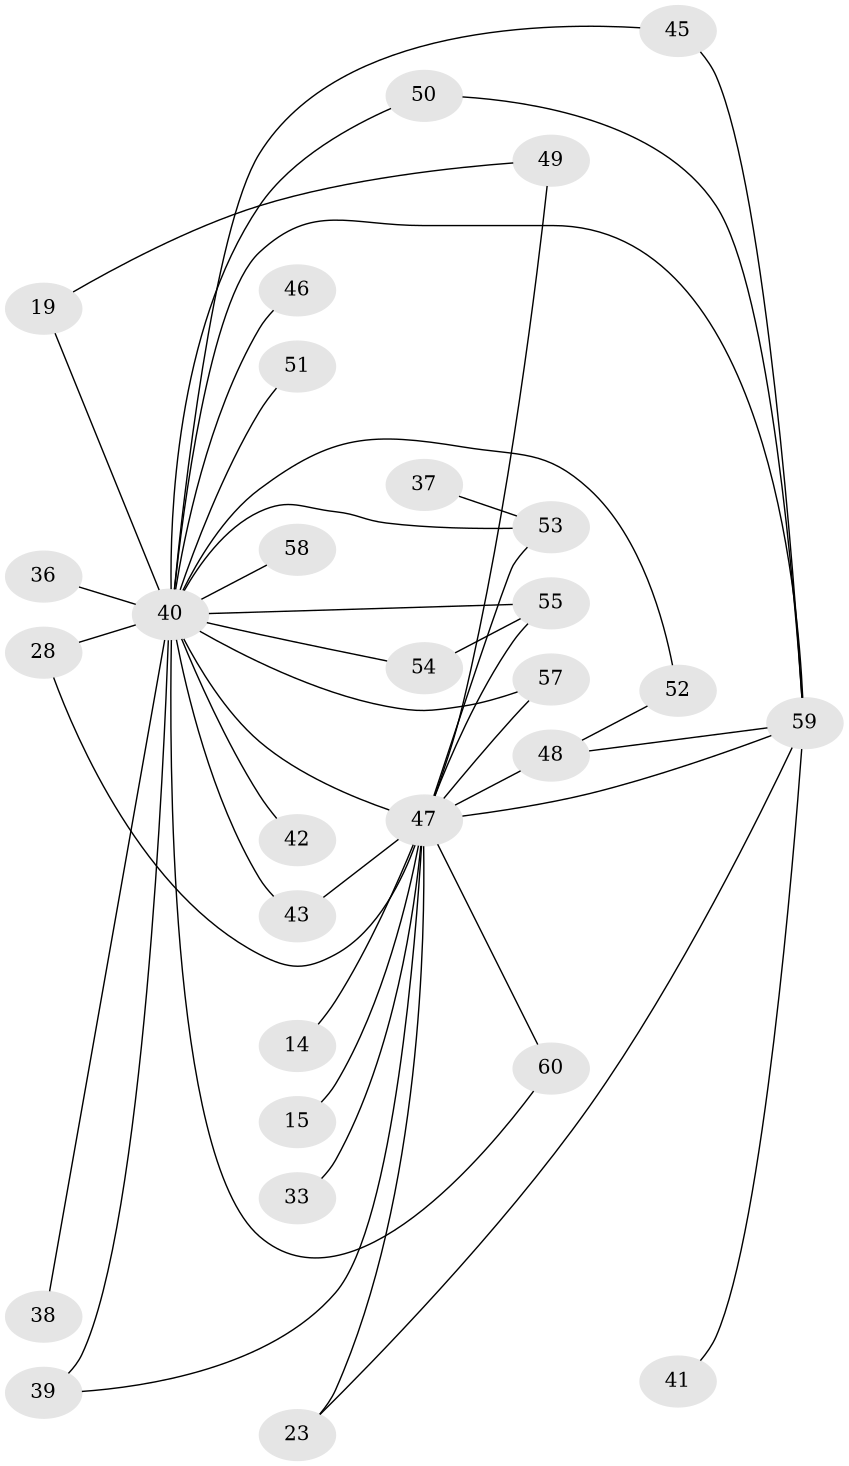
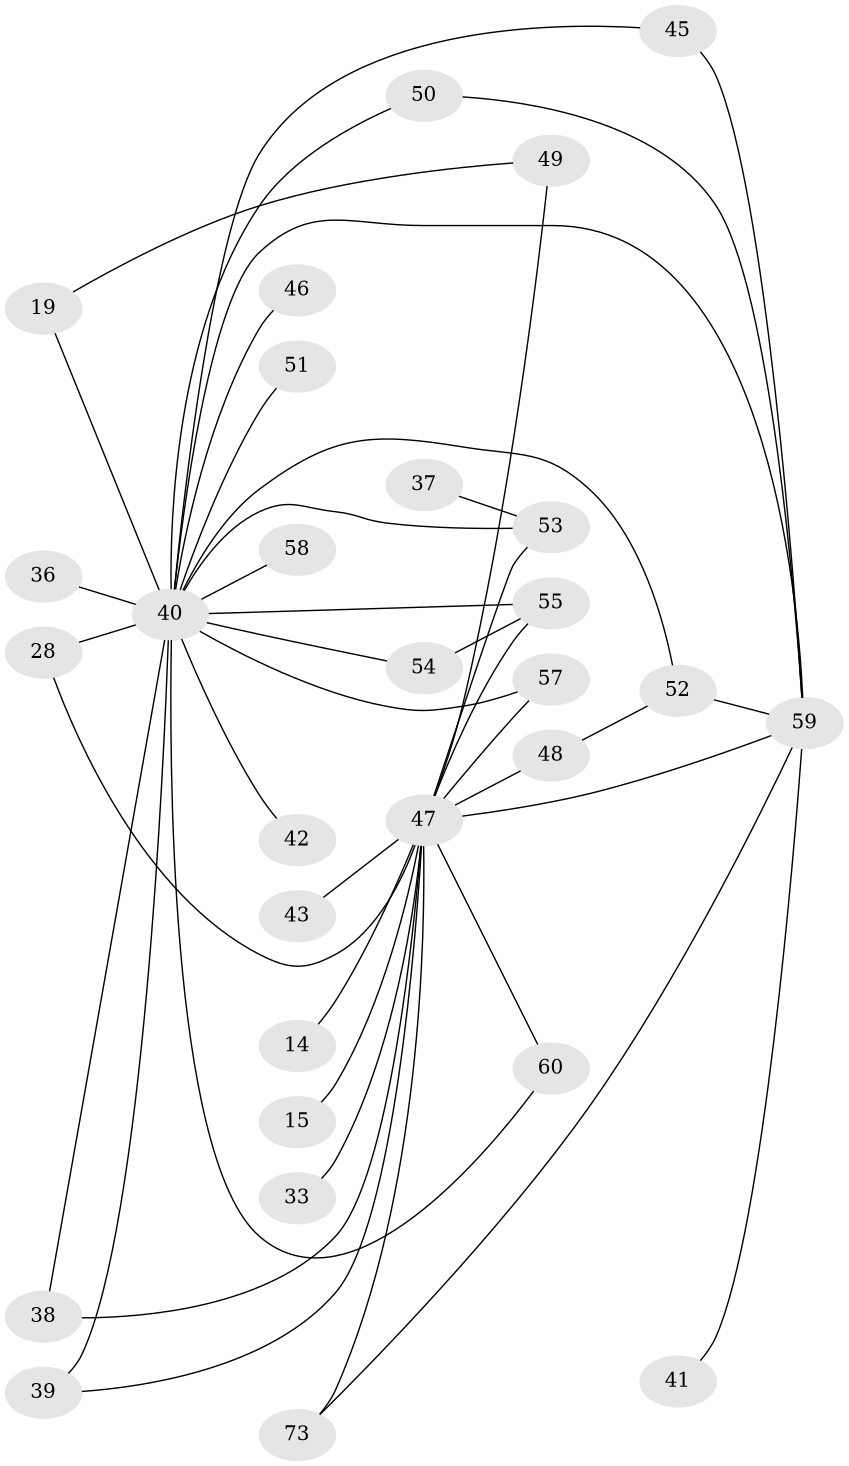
edge "59" -- "48": now "59" -- "52"
edge "40" -- "47": now "38" -- "47"
edge "40" -- "43": removed
node "23": label "23" -> "73"
